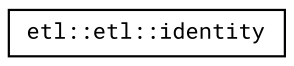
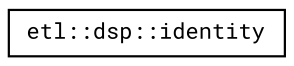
node "etl::etl::identity": label "etl::etl::identity" -> "etl::dsp::identity"
